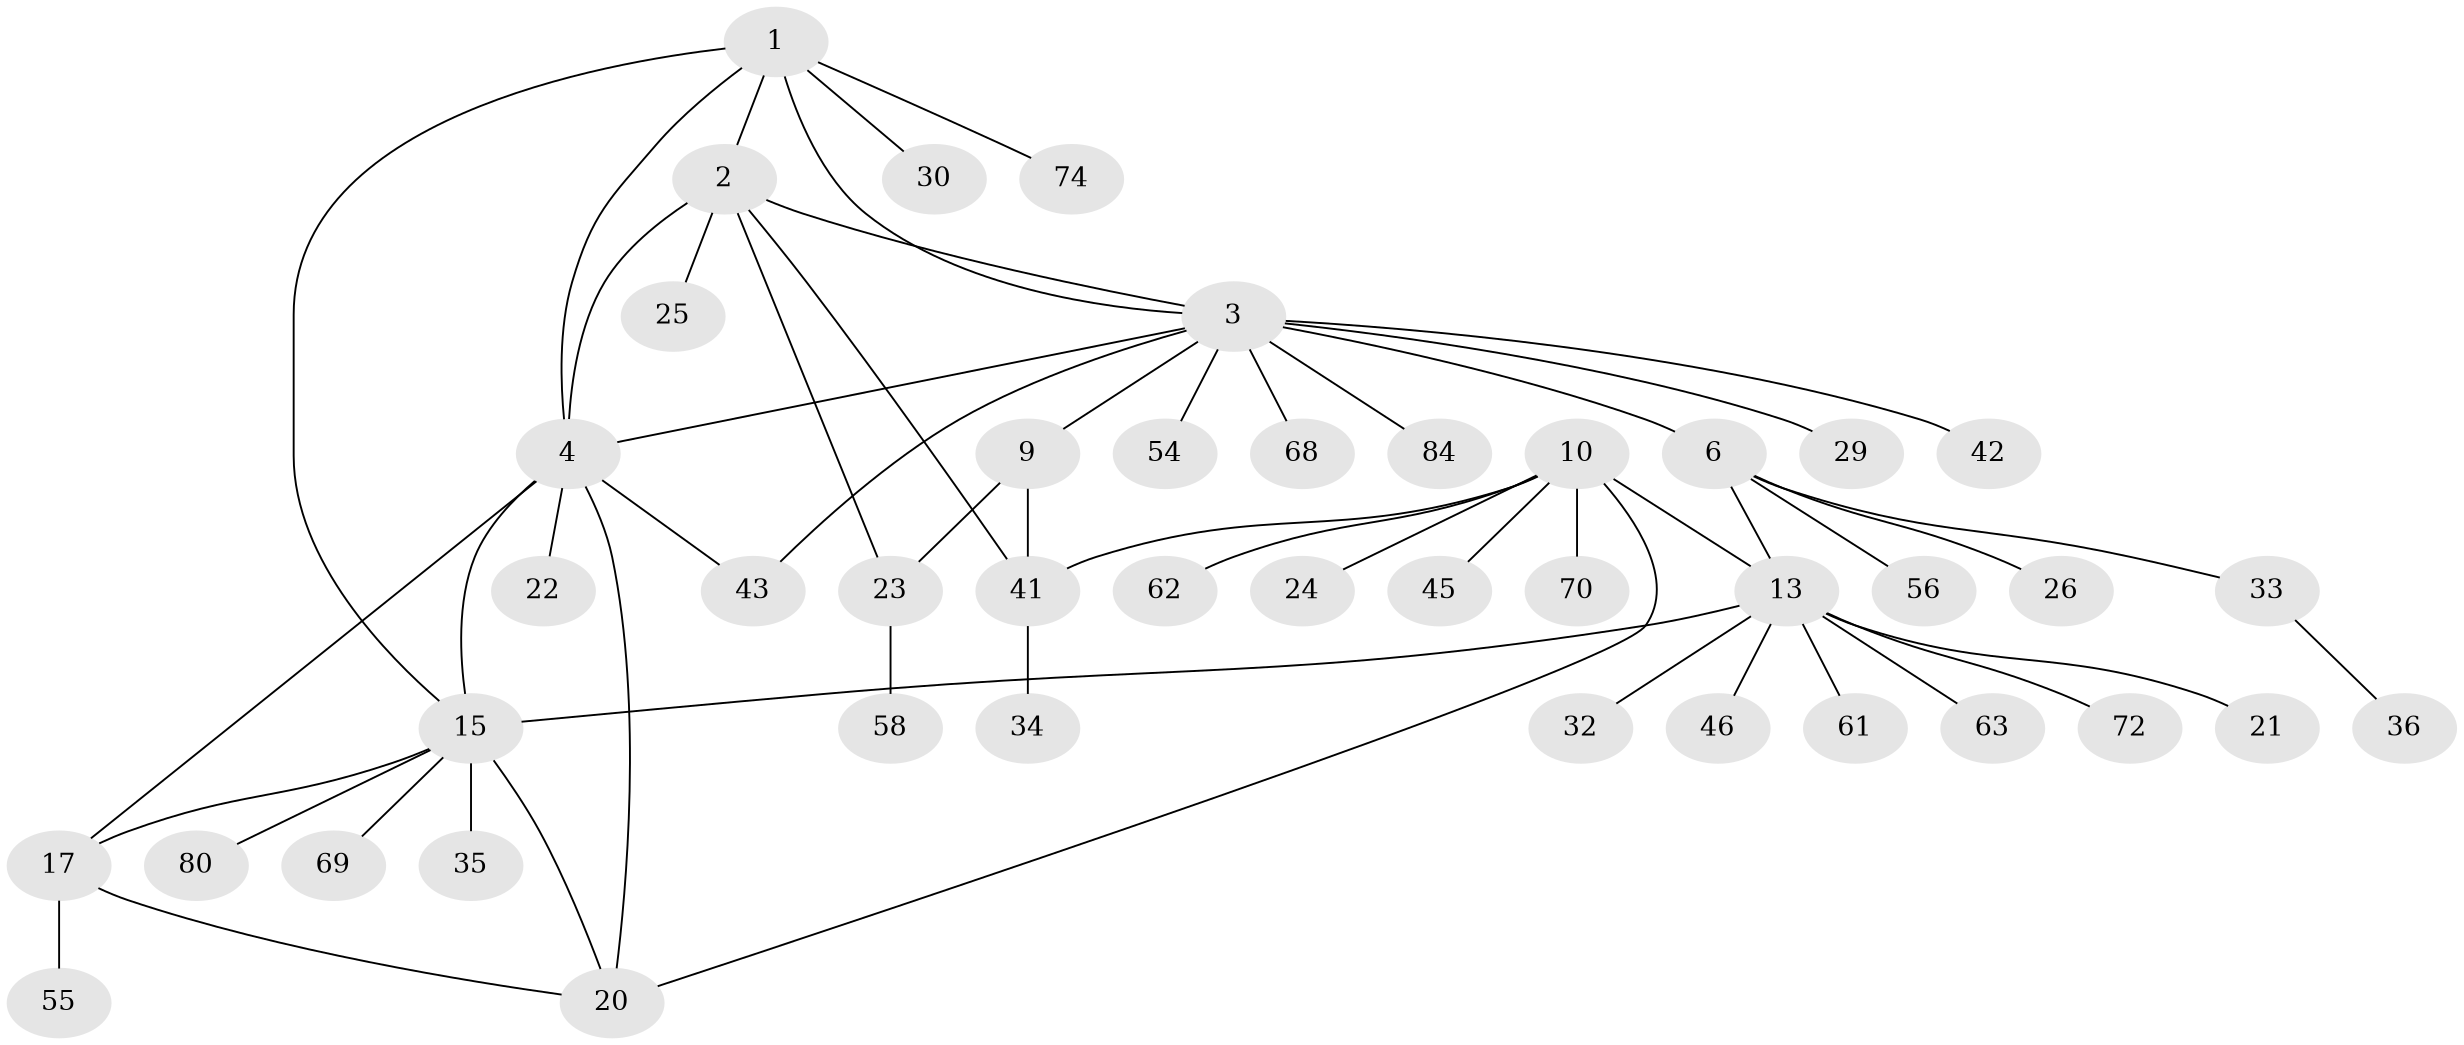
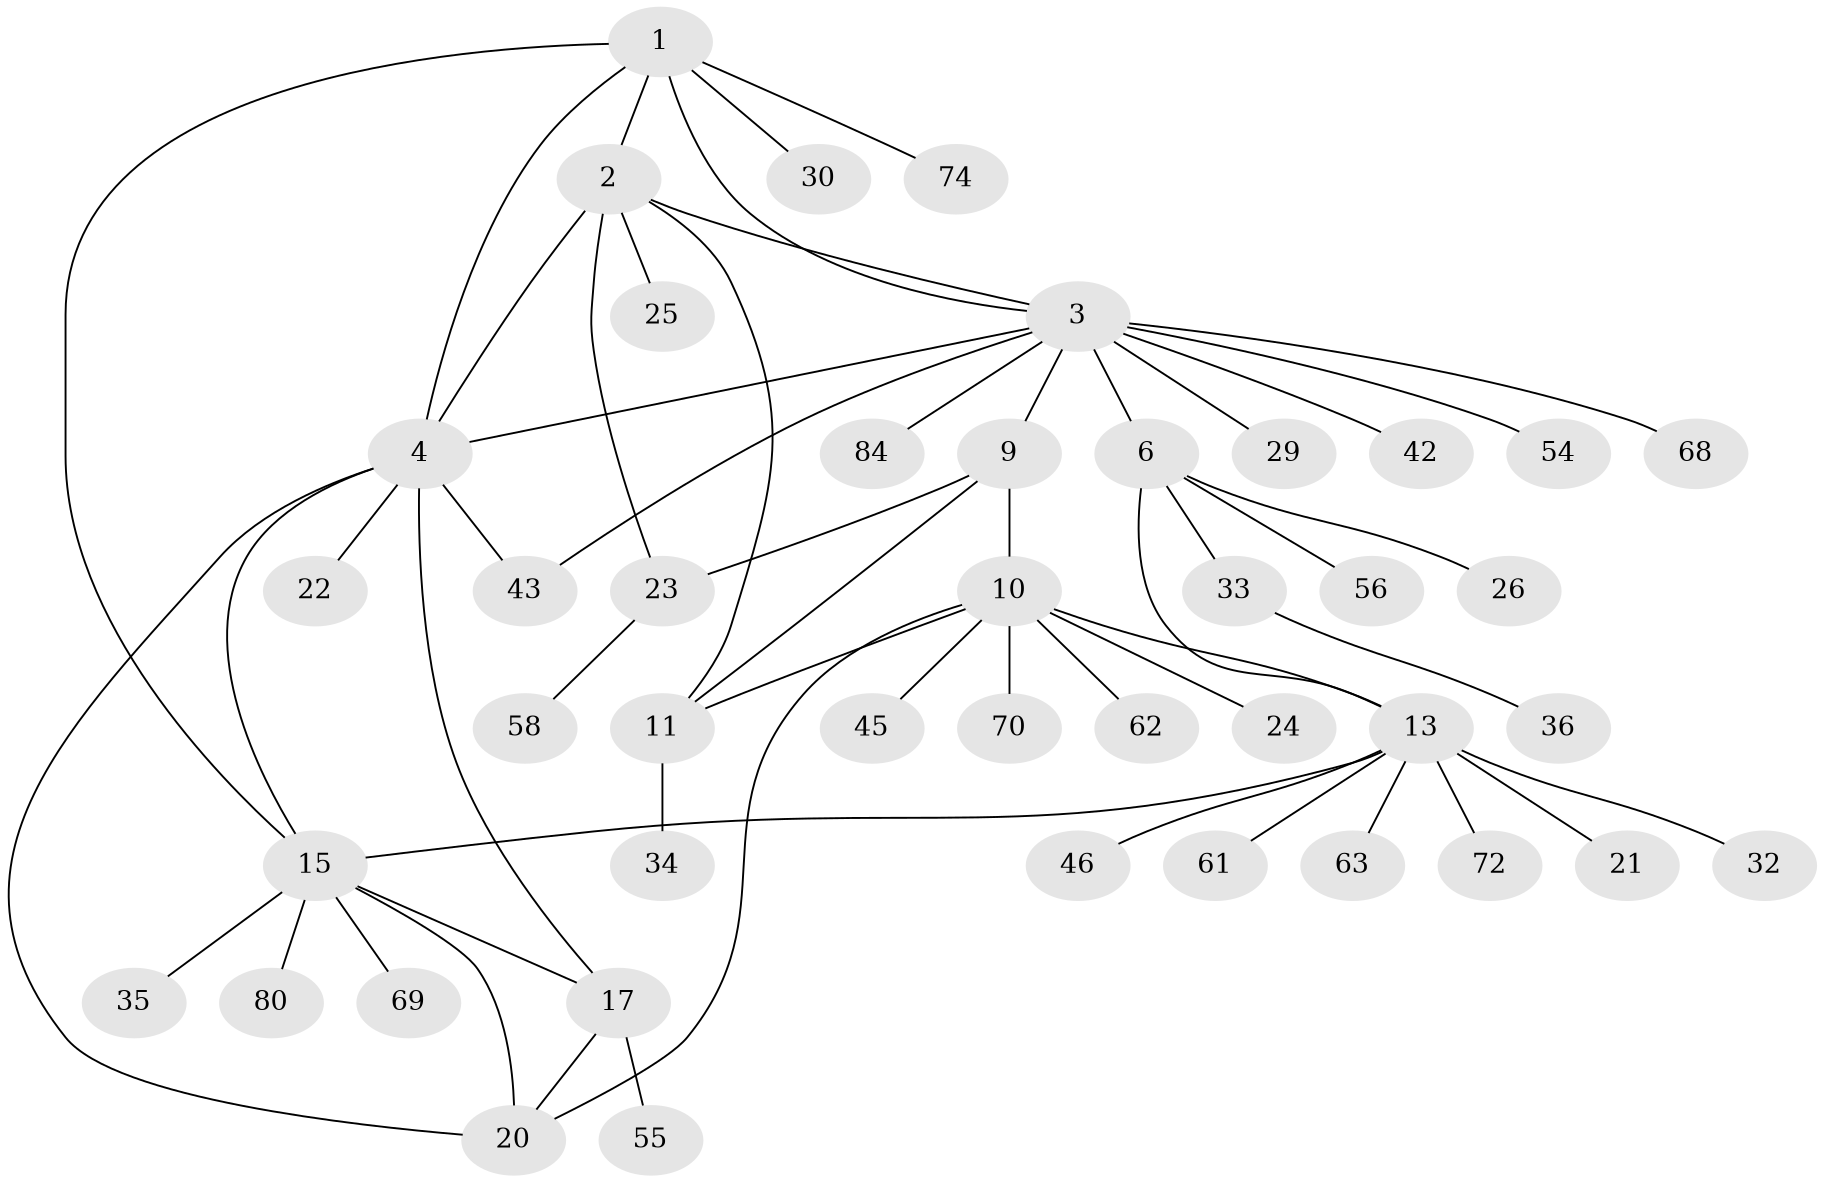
edge "9" -- "10": added
node "41": label "41" -> "11"
